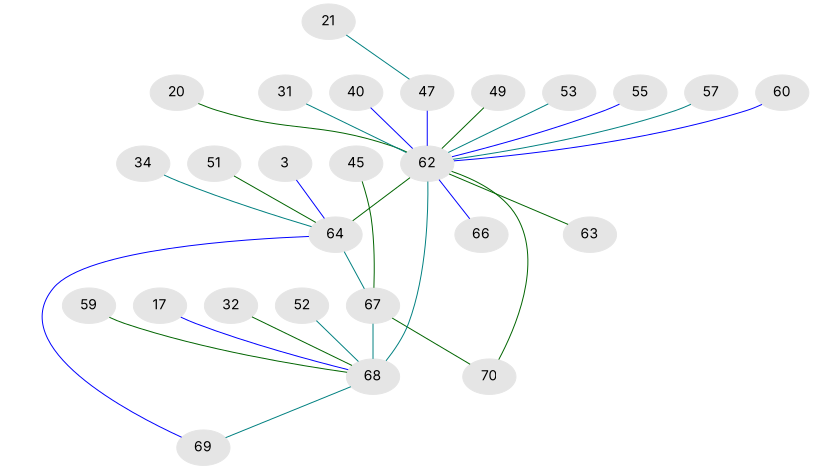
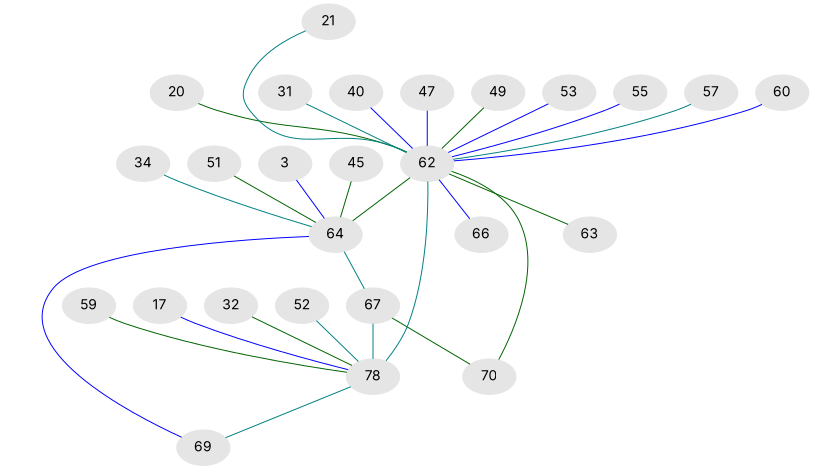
edge "21" -- "47": now "21" -- "62"
edge "53" -- "62": color teal -> blue
edge "45" -- "67": now "45" -- "64"
node "68": label "68" -> "78"
